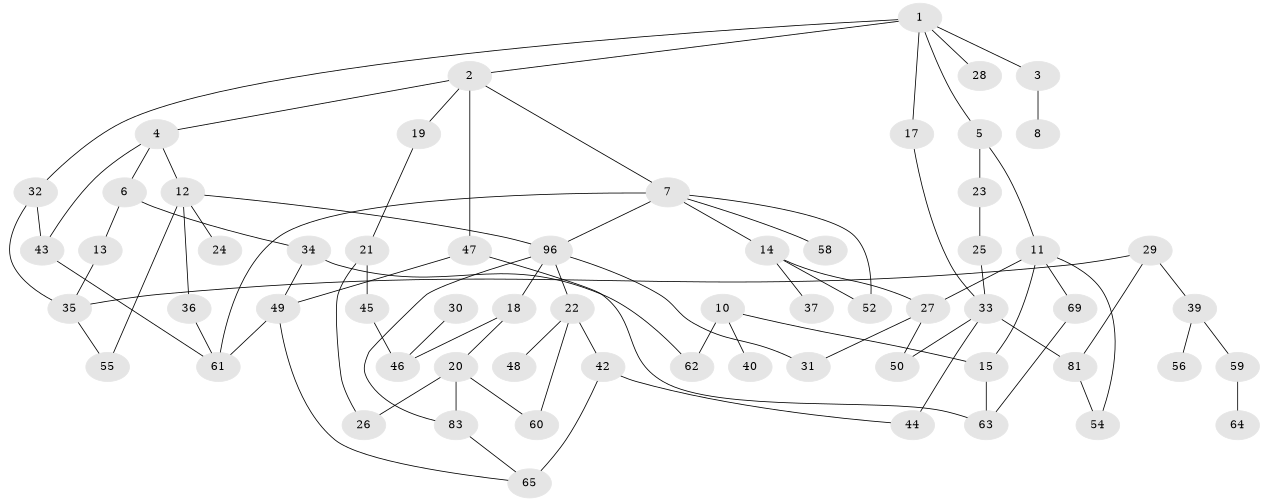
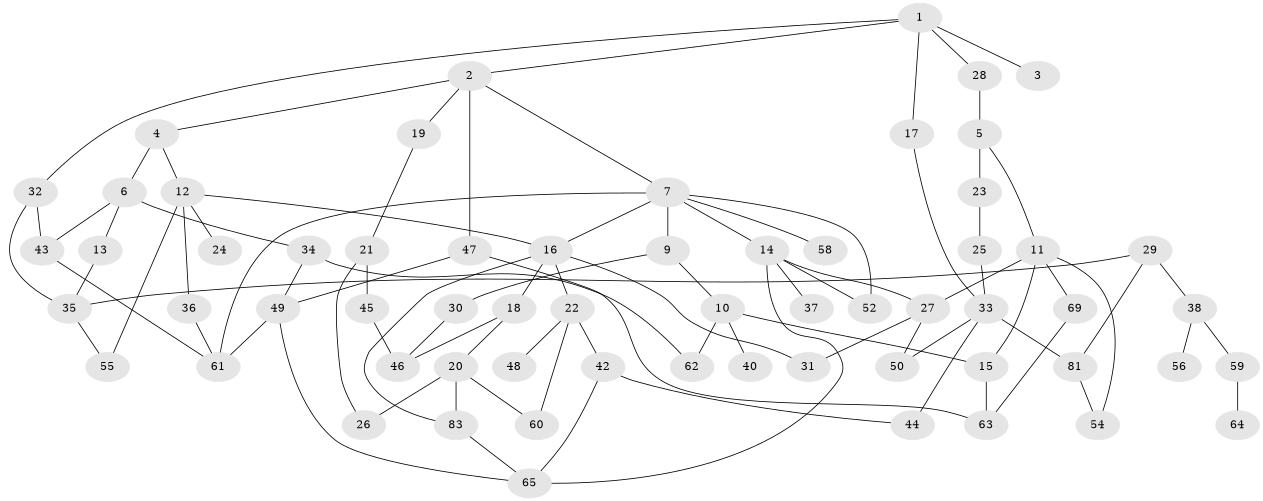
edge "1" -- "5": now "28" -- "5"
node "8": removed
edge "4" -- "43": now "6" -- "43"
node "96": label "96" -> "16"
node "9": added
node "39": label "39" -> "38"
edge "14" -- "65": added
